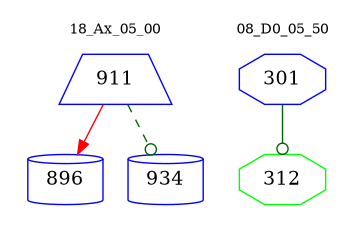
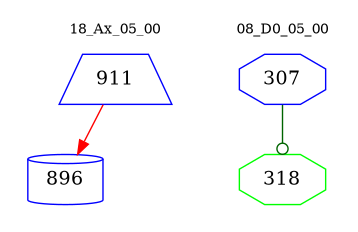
cluster "08_D0_05_50": label "08_D0_05_50" -> "08_D0_05_00"
node "301": label "301" -> "307"
node "934": removed
node "312": label "312" -> "318"
